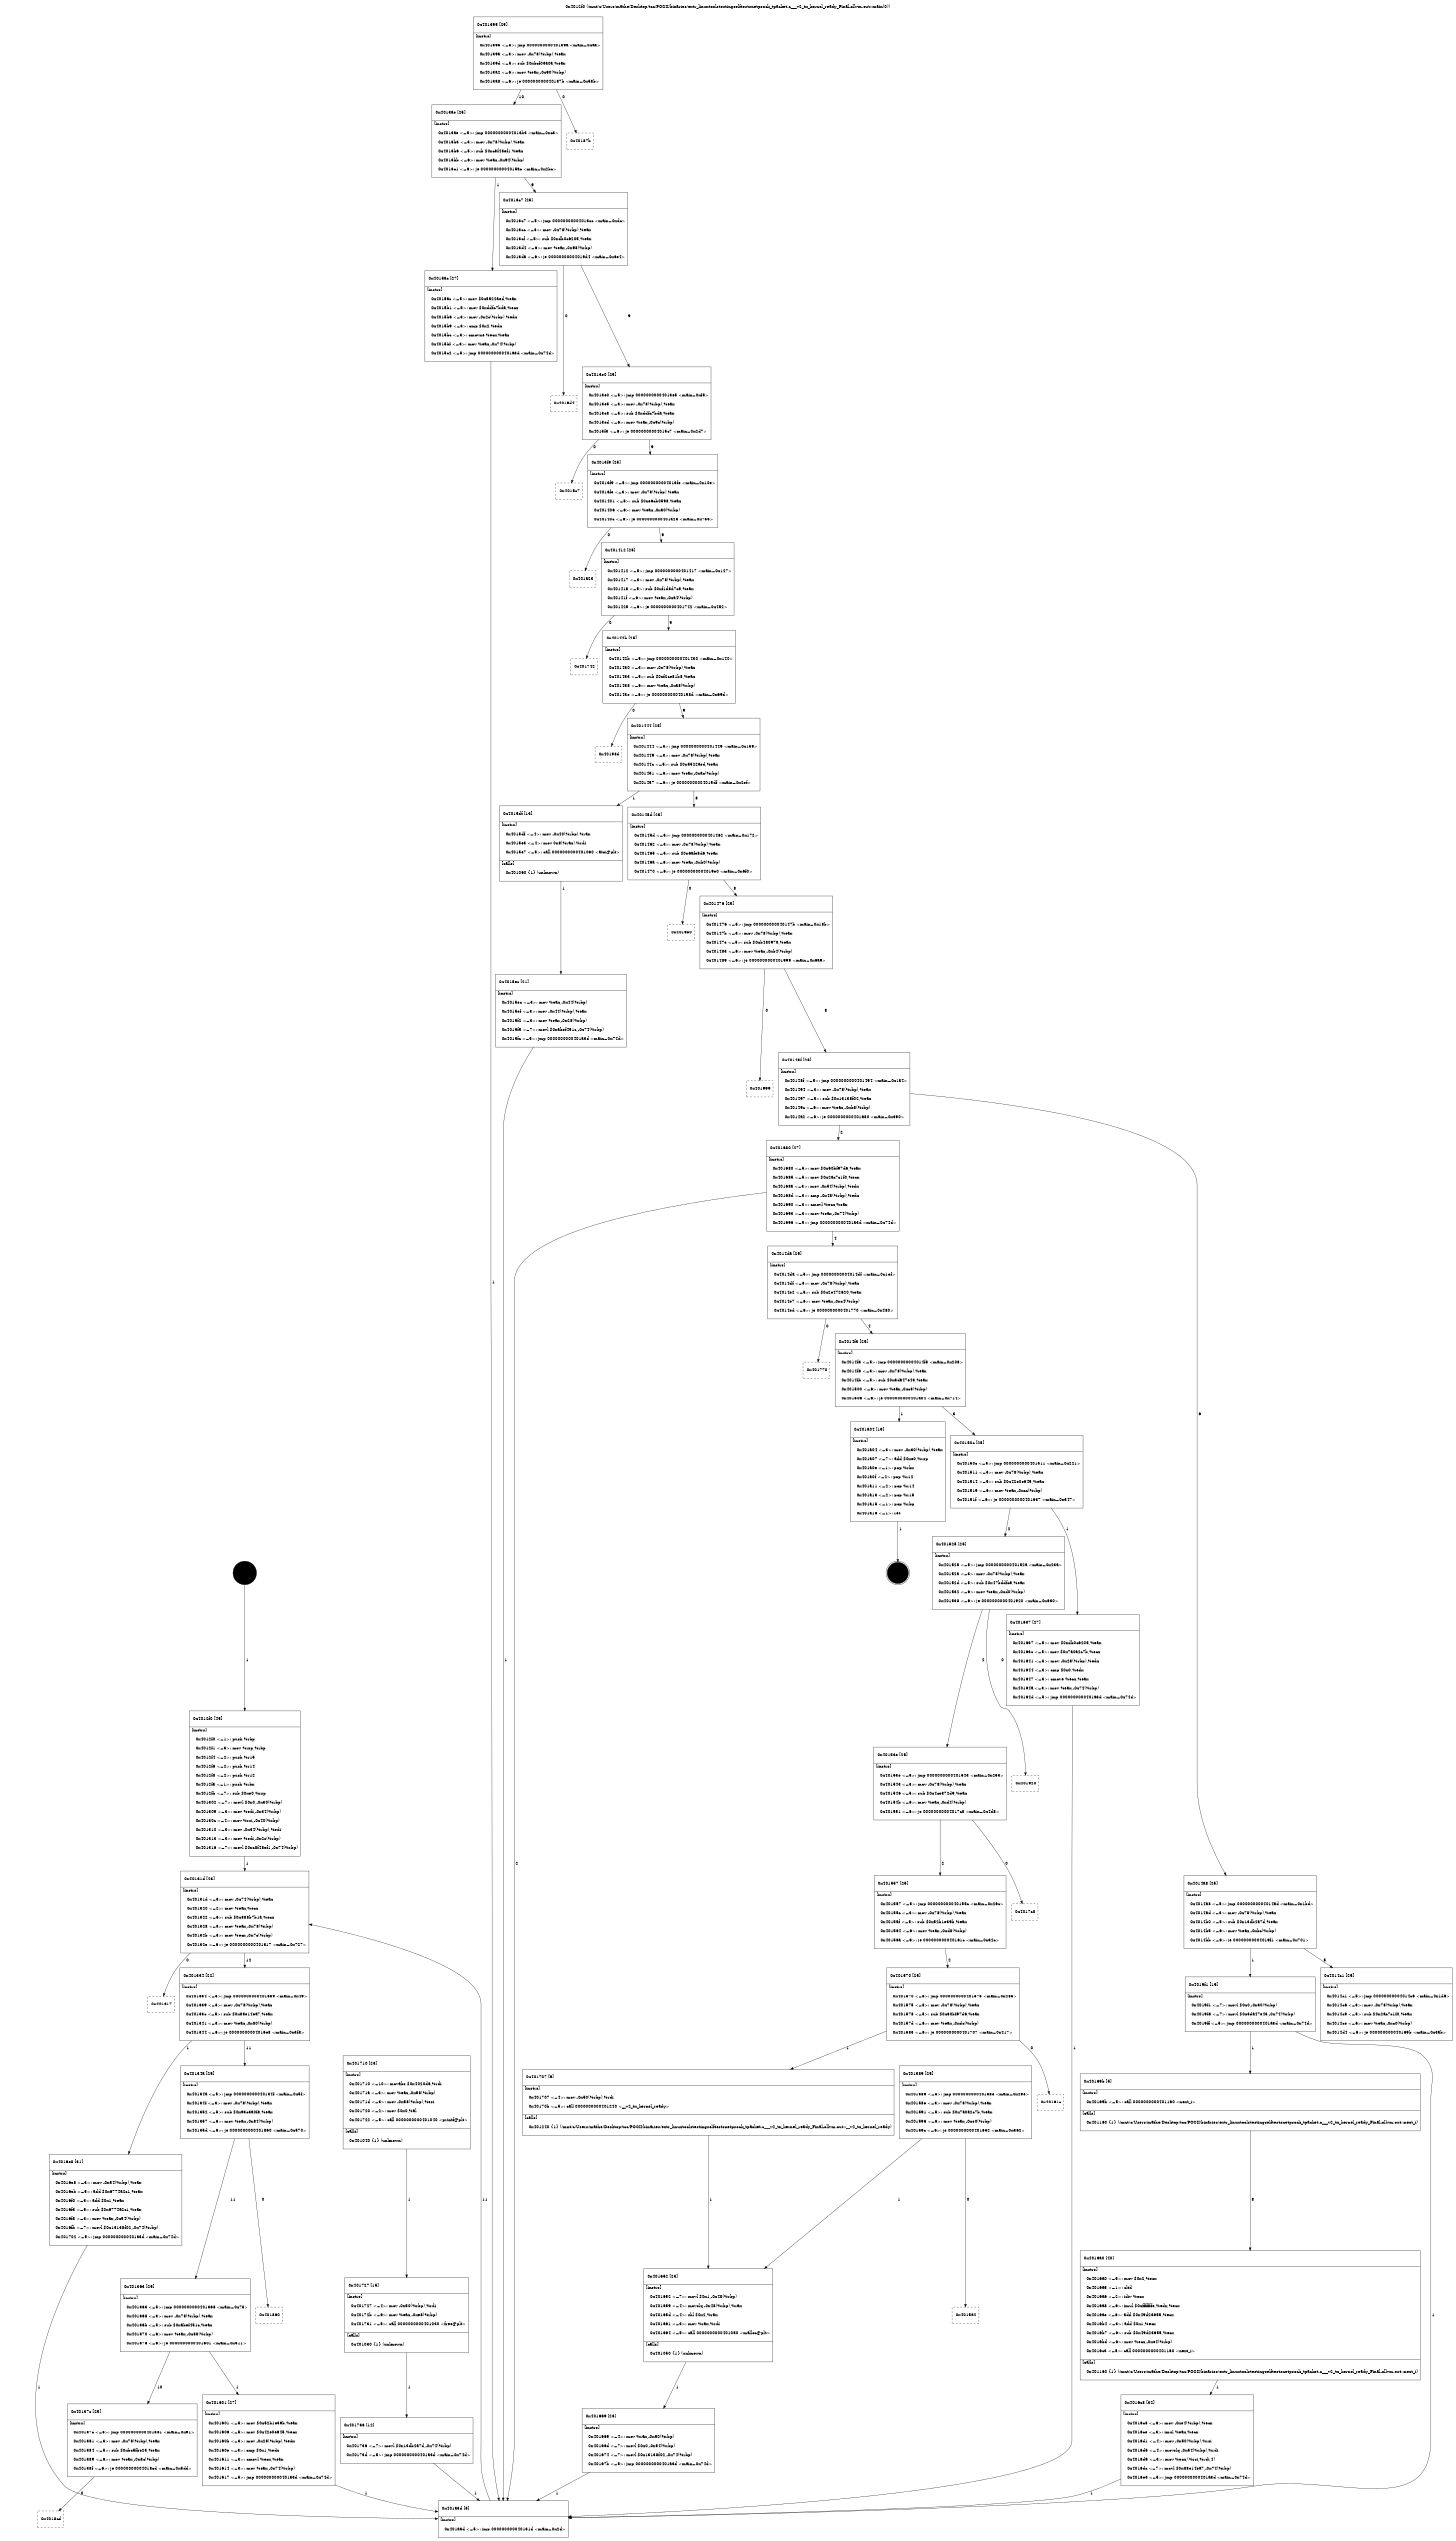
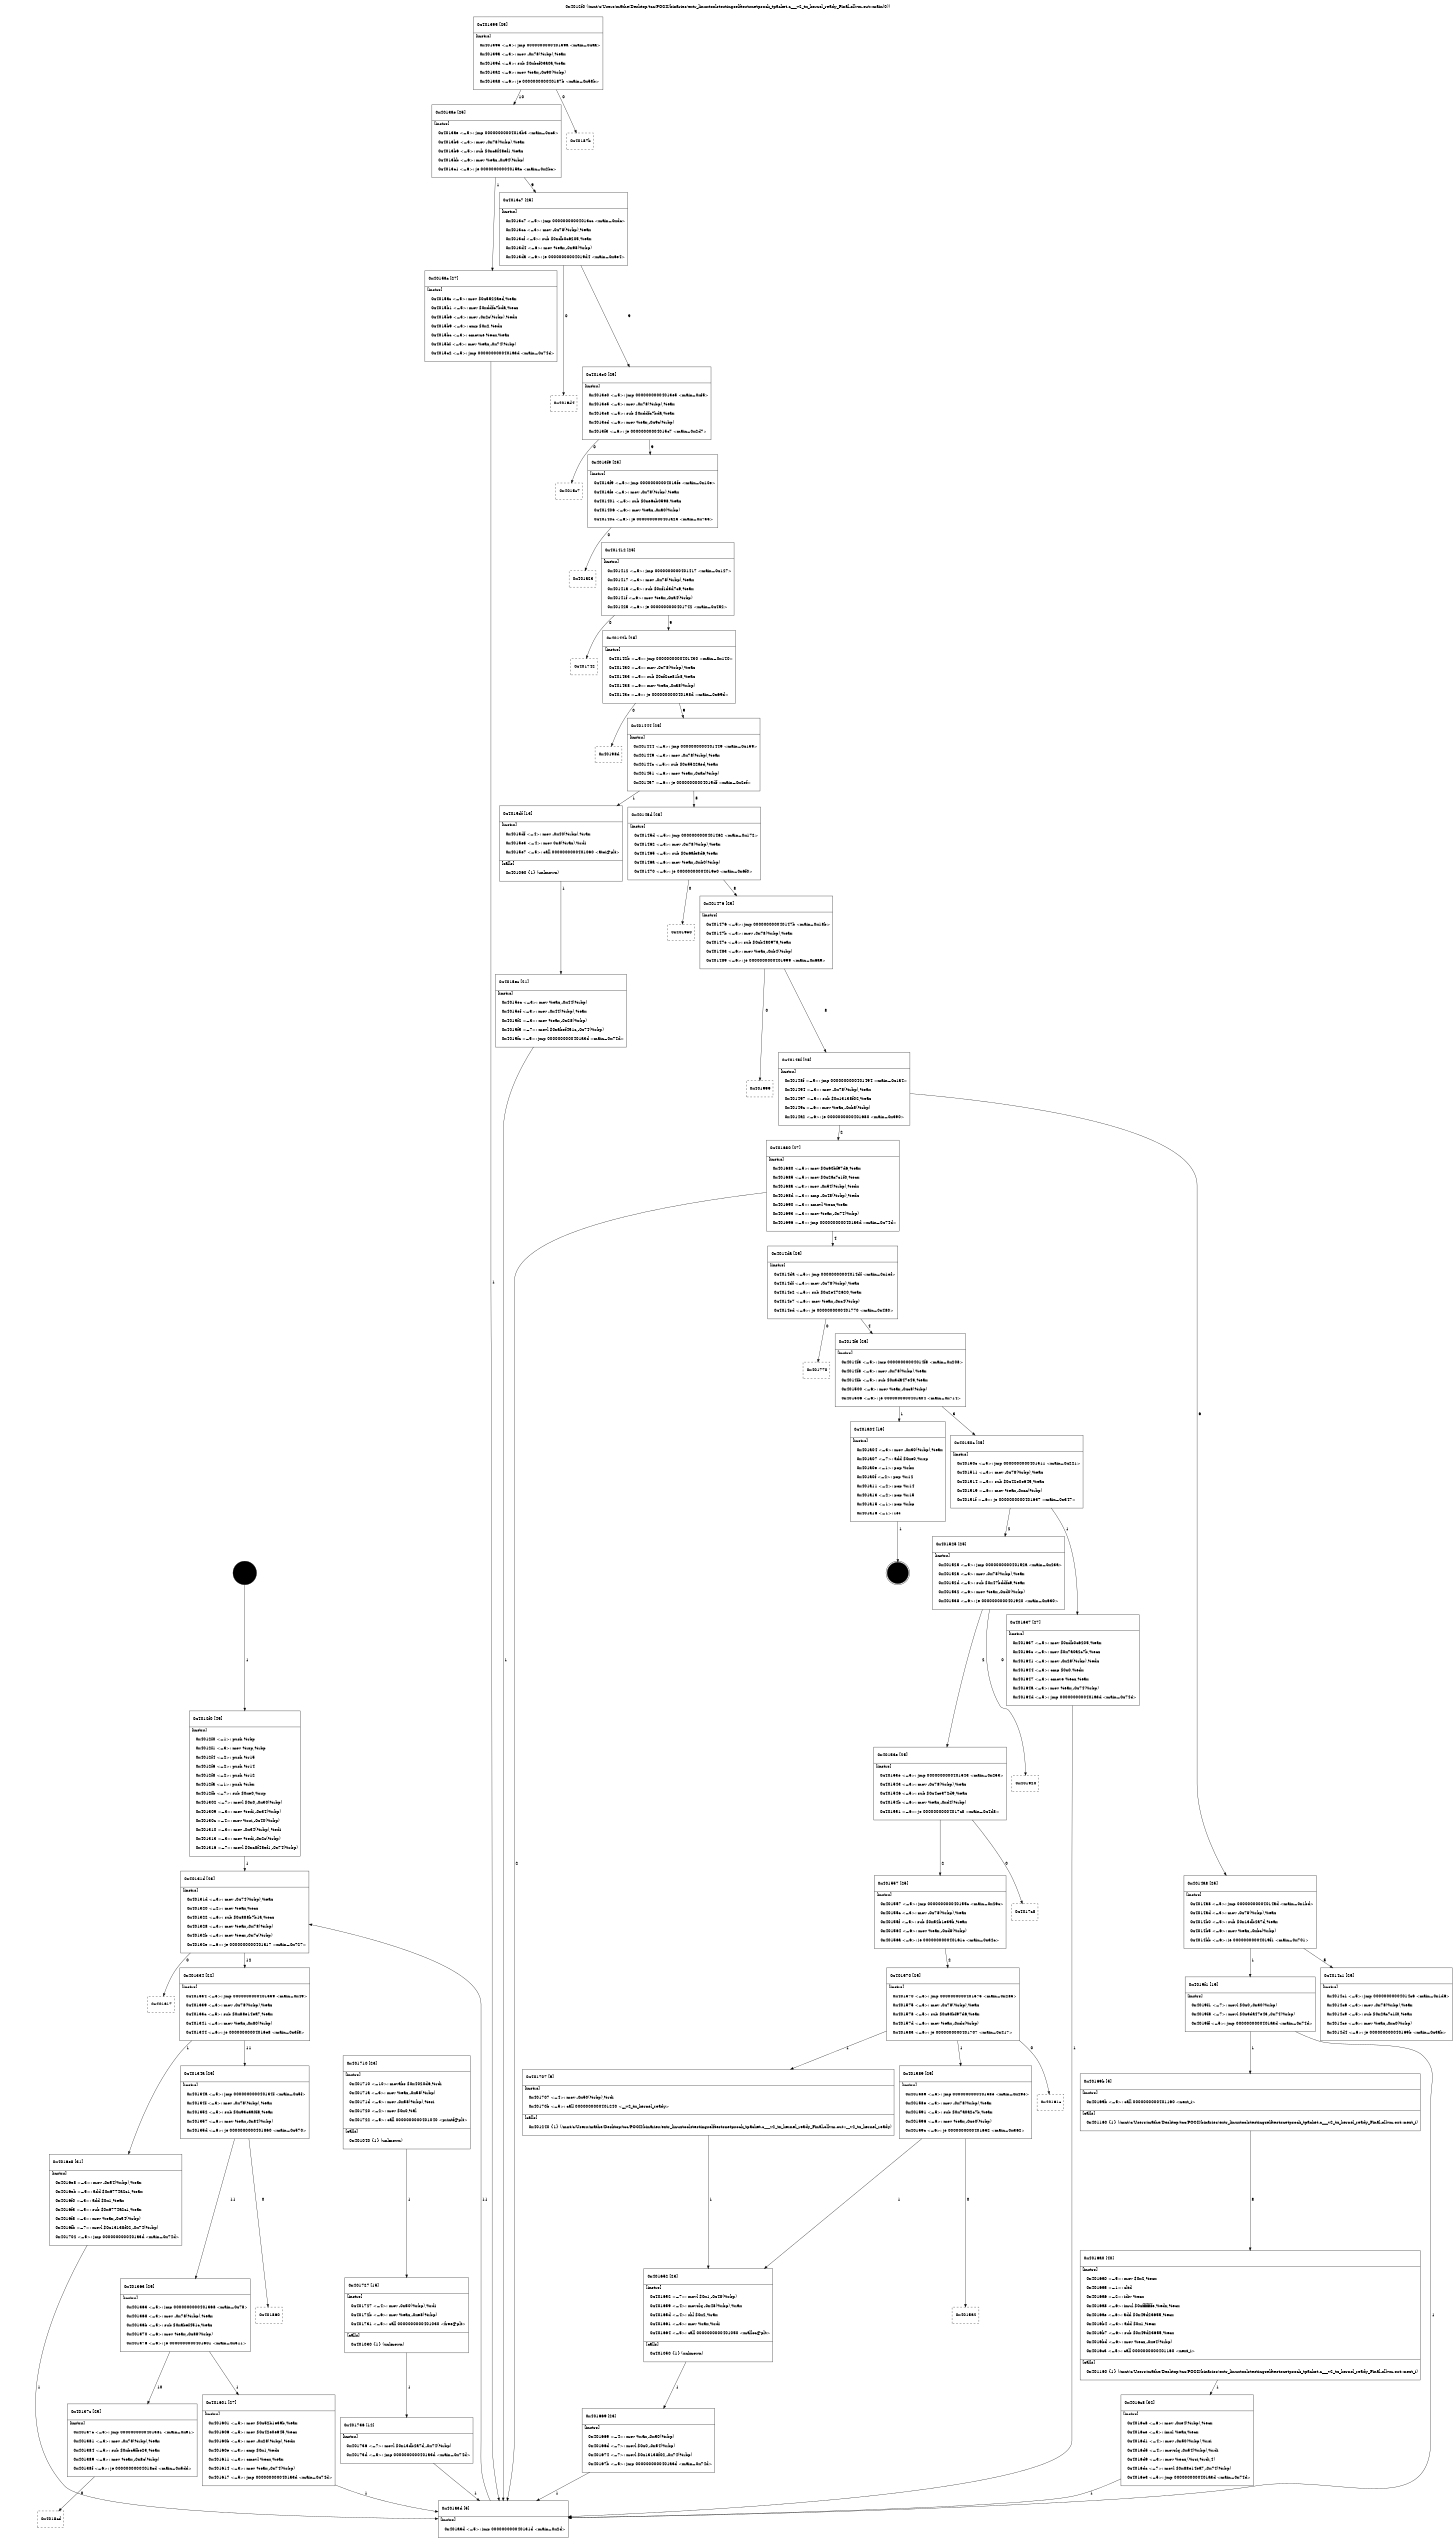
edge "0x4013f9 [25]" -> "0x401412 [25]": removed, label "9"
edge "0x401570 [25]" -> "0x401589 [25]": added, label "1"
